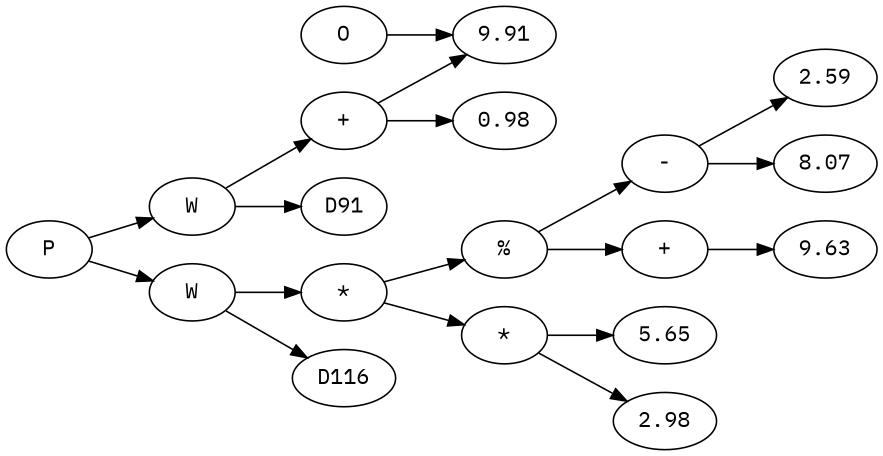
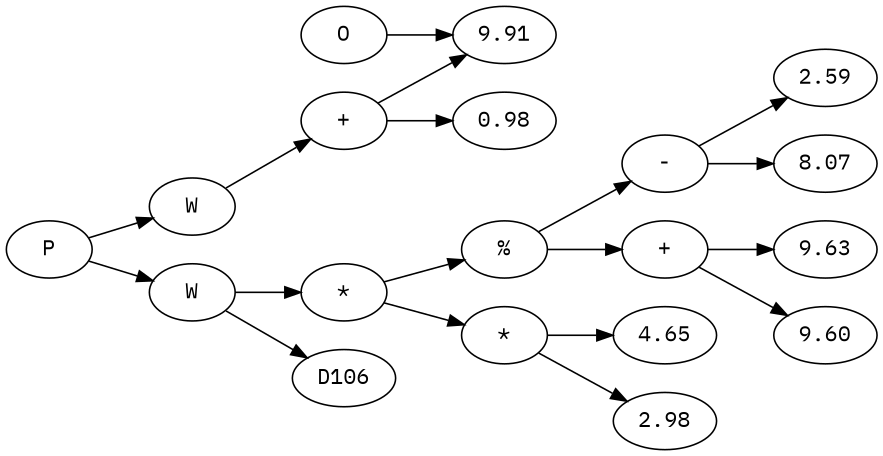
node "D91": removed
node "5.65": label "5.65" -> "4.65"
node "9.60": added
node "D116": label "D116" -> "D106"
